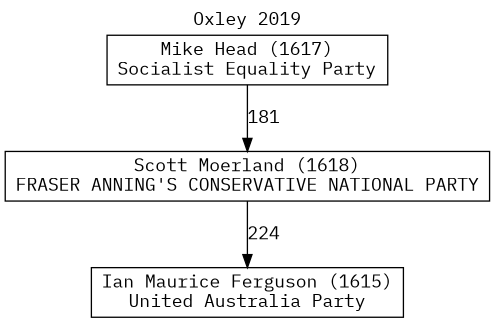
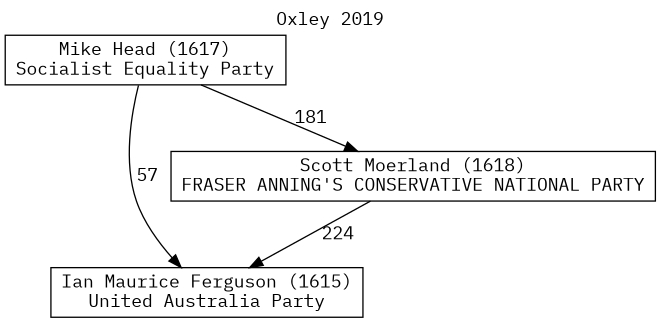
edge "Mike Head (1617) Socialist Equality Party" -> "Ian Maurice Ferguson (1615) United Australia Party": added, label "57"
